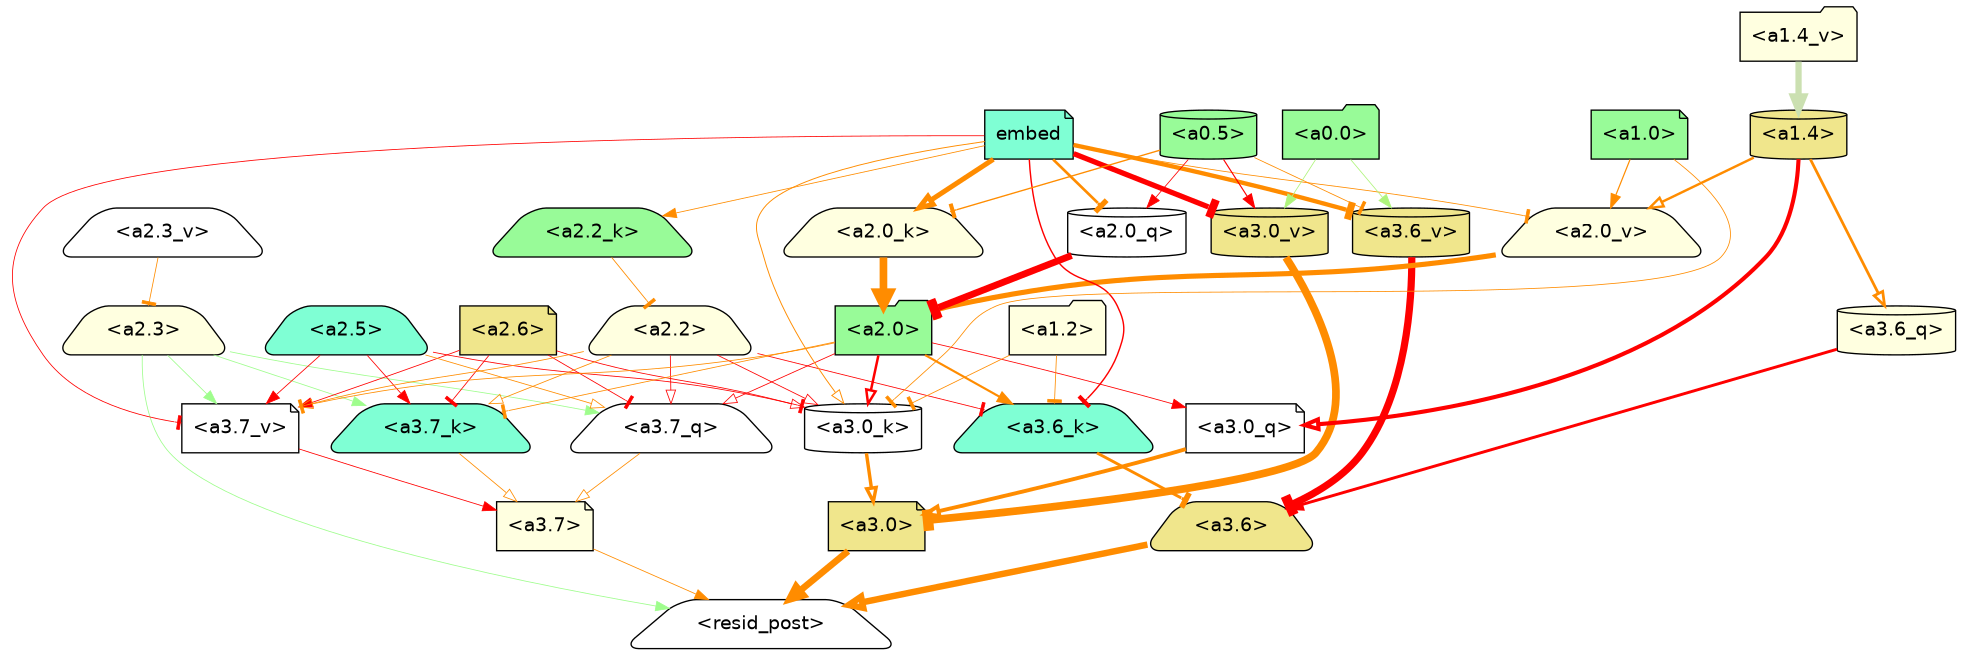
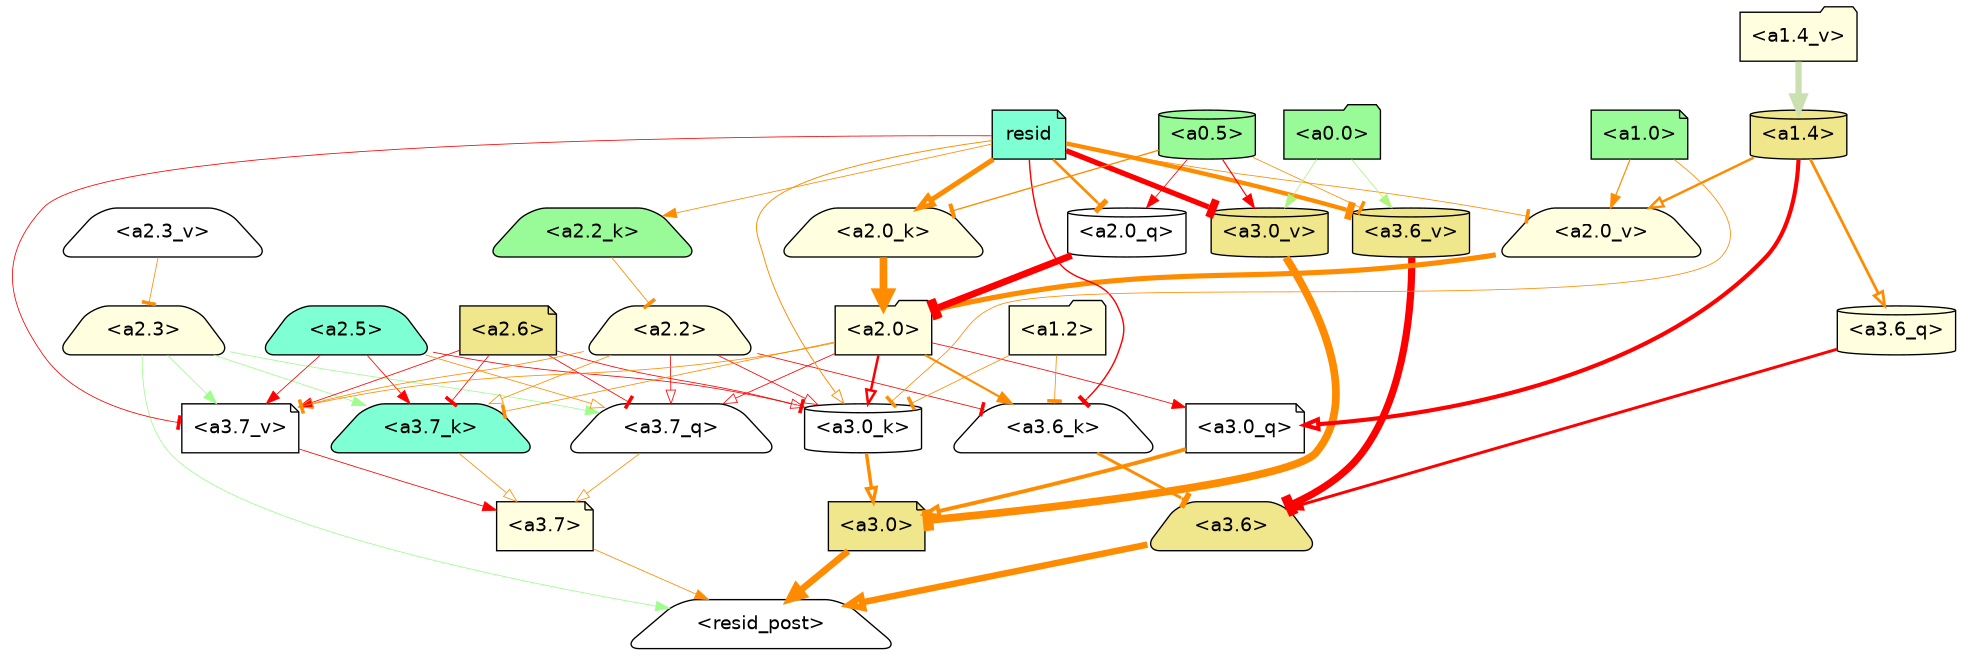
node "embed": label "embed" -> "resid"
node "<a2.0>": fillcolor palegreen -> lightyellow
node "<a3.6_k>": fillcolor aquamarine -> white
